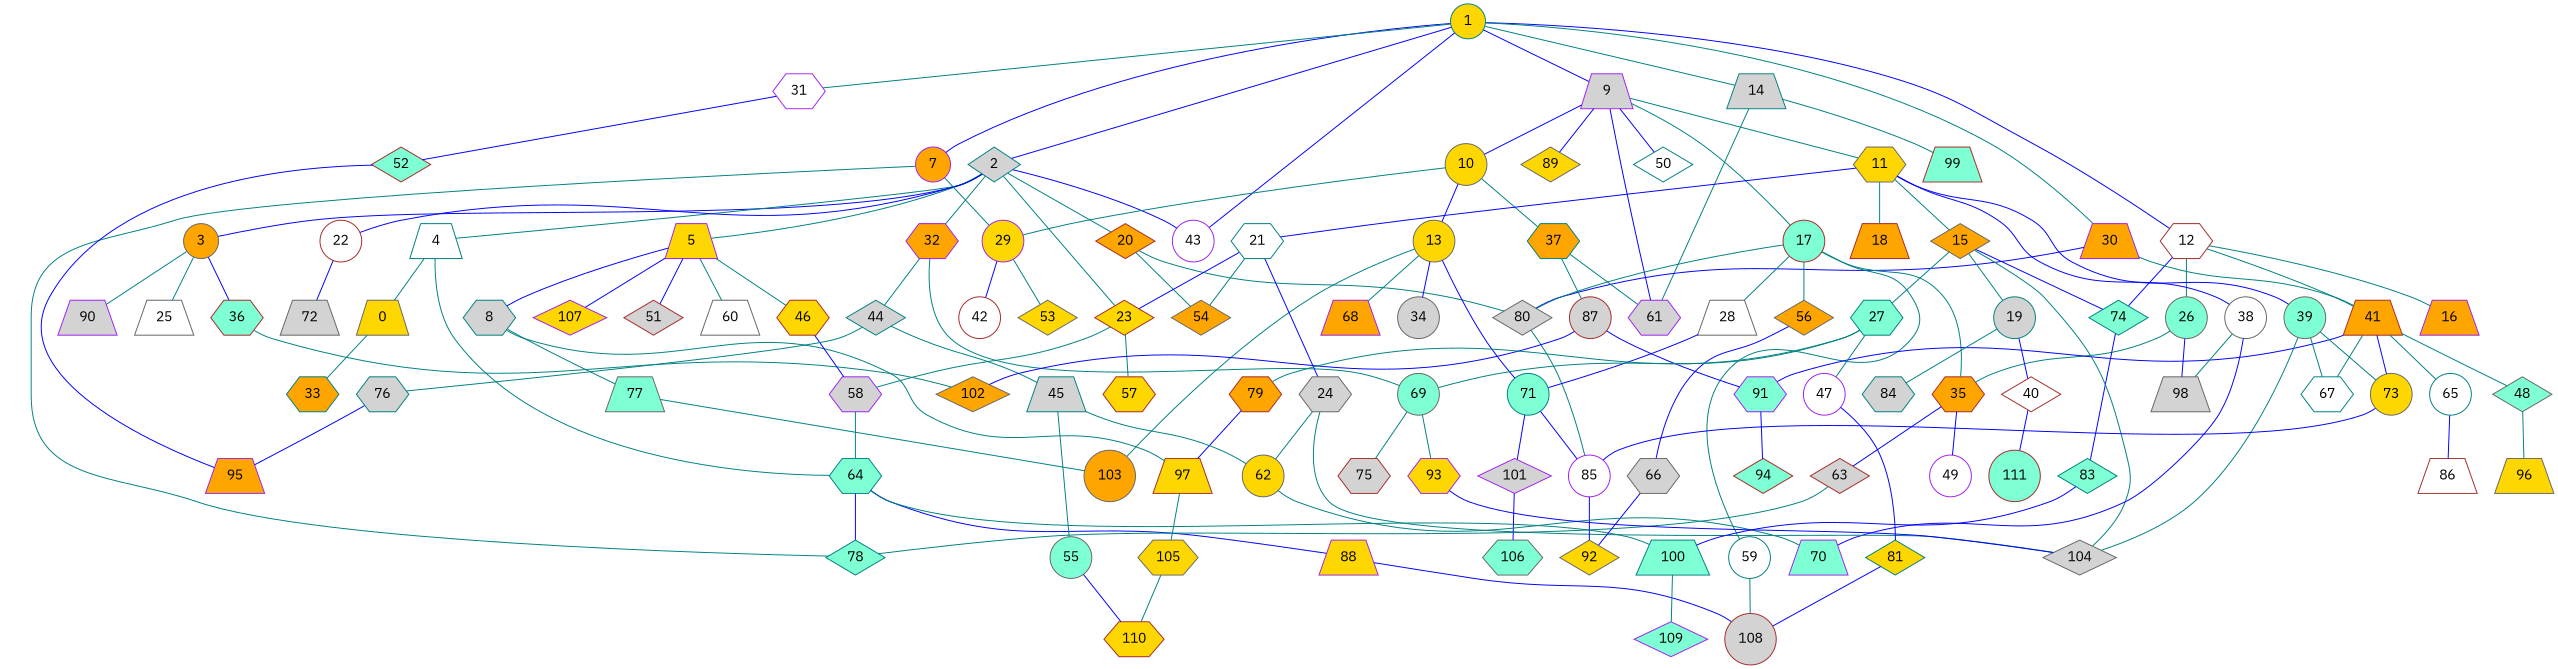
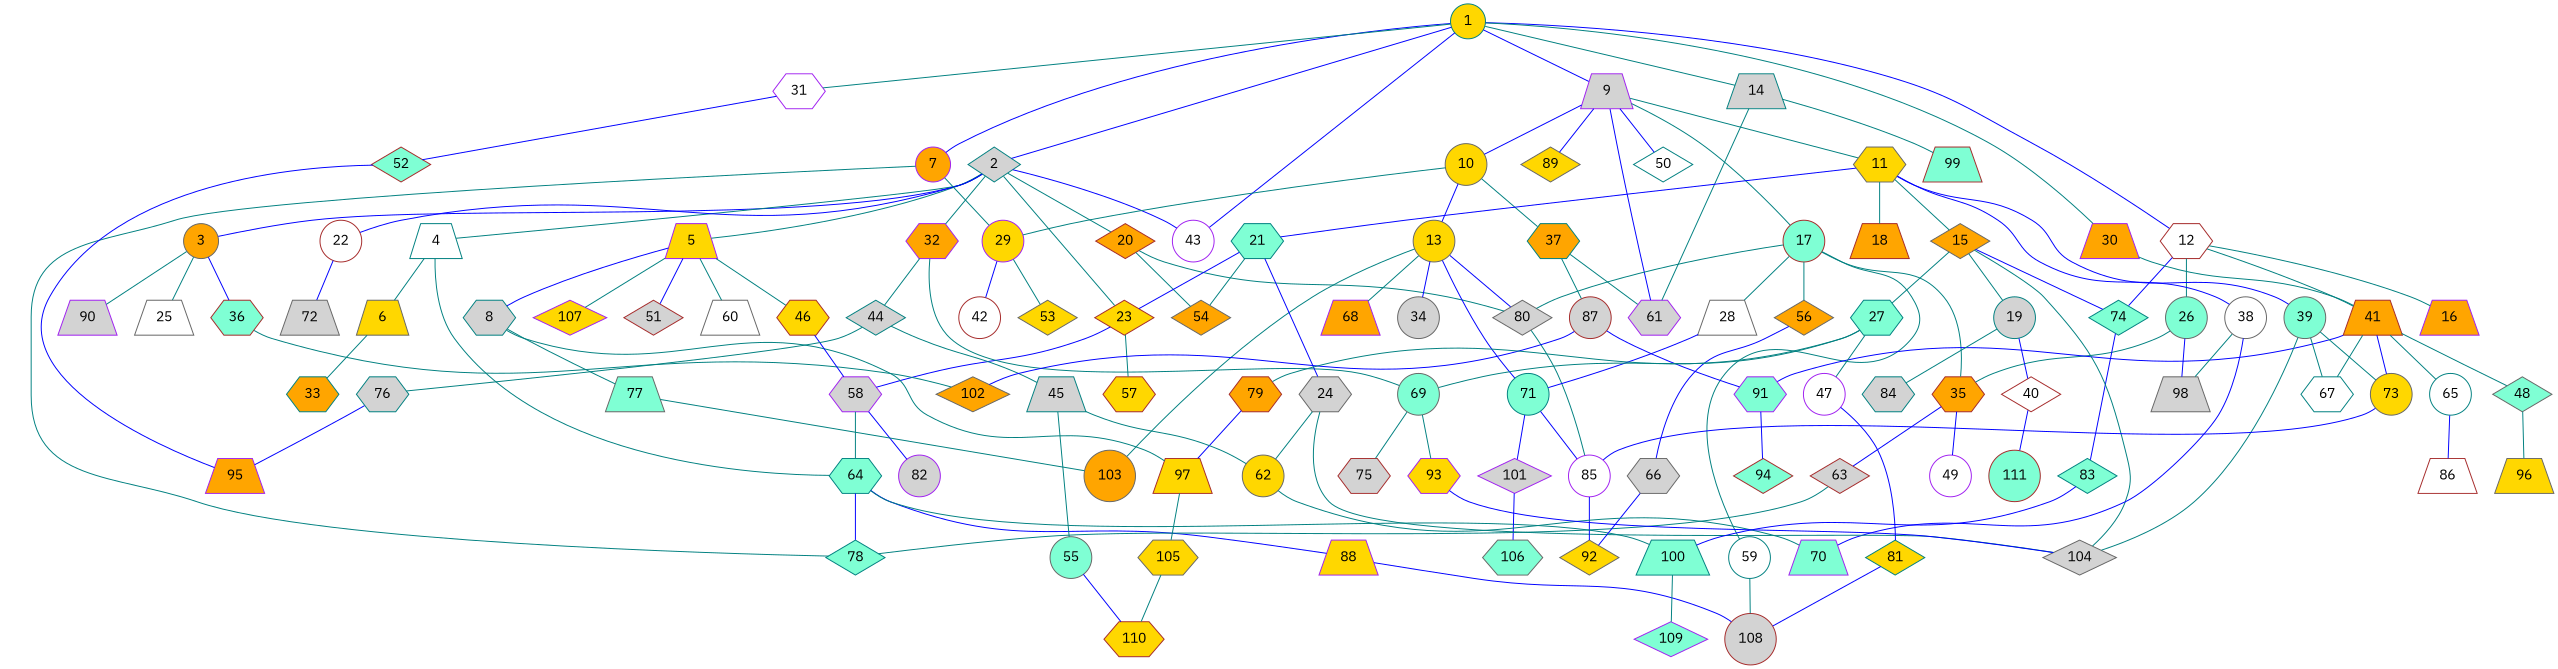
node "21": fillcolor white -> aquamarine
edge "30" -- "80": now "13" -- "80"
edge "5" -- "107": color blue -> teal
node "0": label "0" -> "6"
edge "23" -- "58": color teal -> blue
node "82": added
